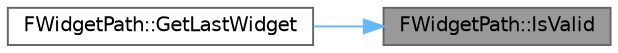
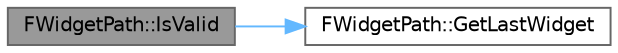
edge "FWidgetPath::GetLastWidget" -> "FWidgetPath::IsValid": reversed
